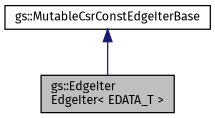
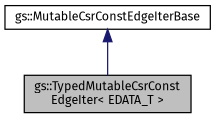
node "gs::EdgeIter EdgeIter< EDATA_T >": label "gs::EdgeIter EdgeIter< EDATA_T >" -> "gs::TypedMutableCsrConst EdgeIter< EDATA_T >"
